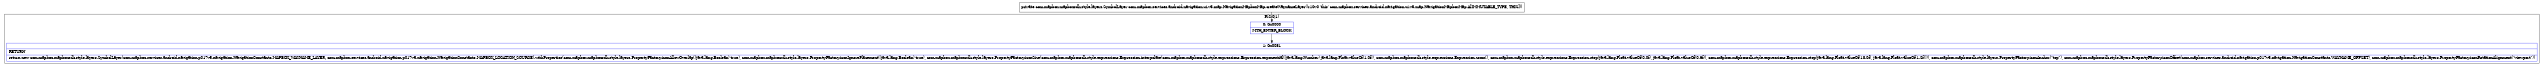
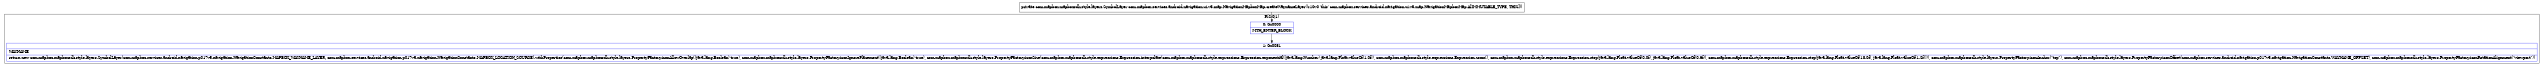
node "1: 0x0081": text "RETURN" -> "WAYNAME"
